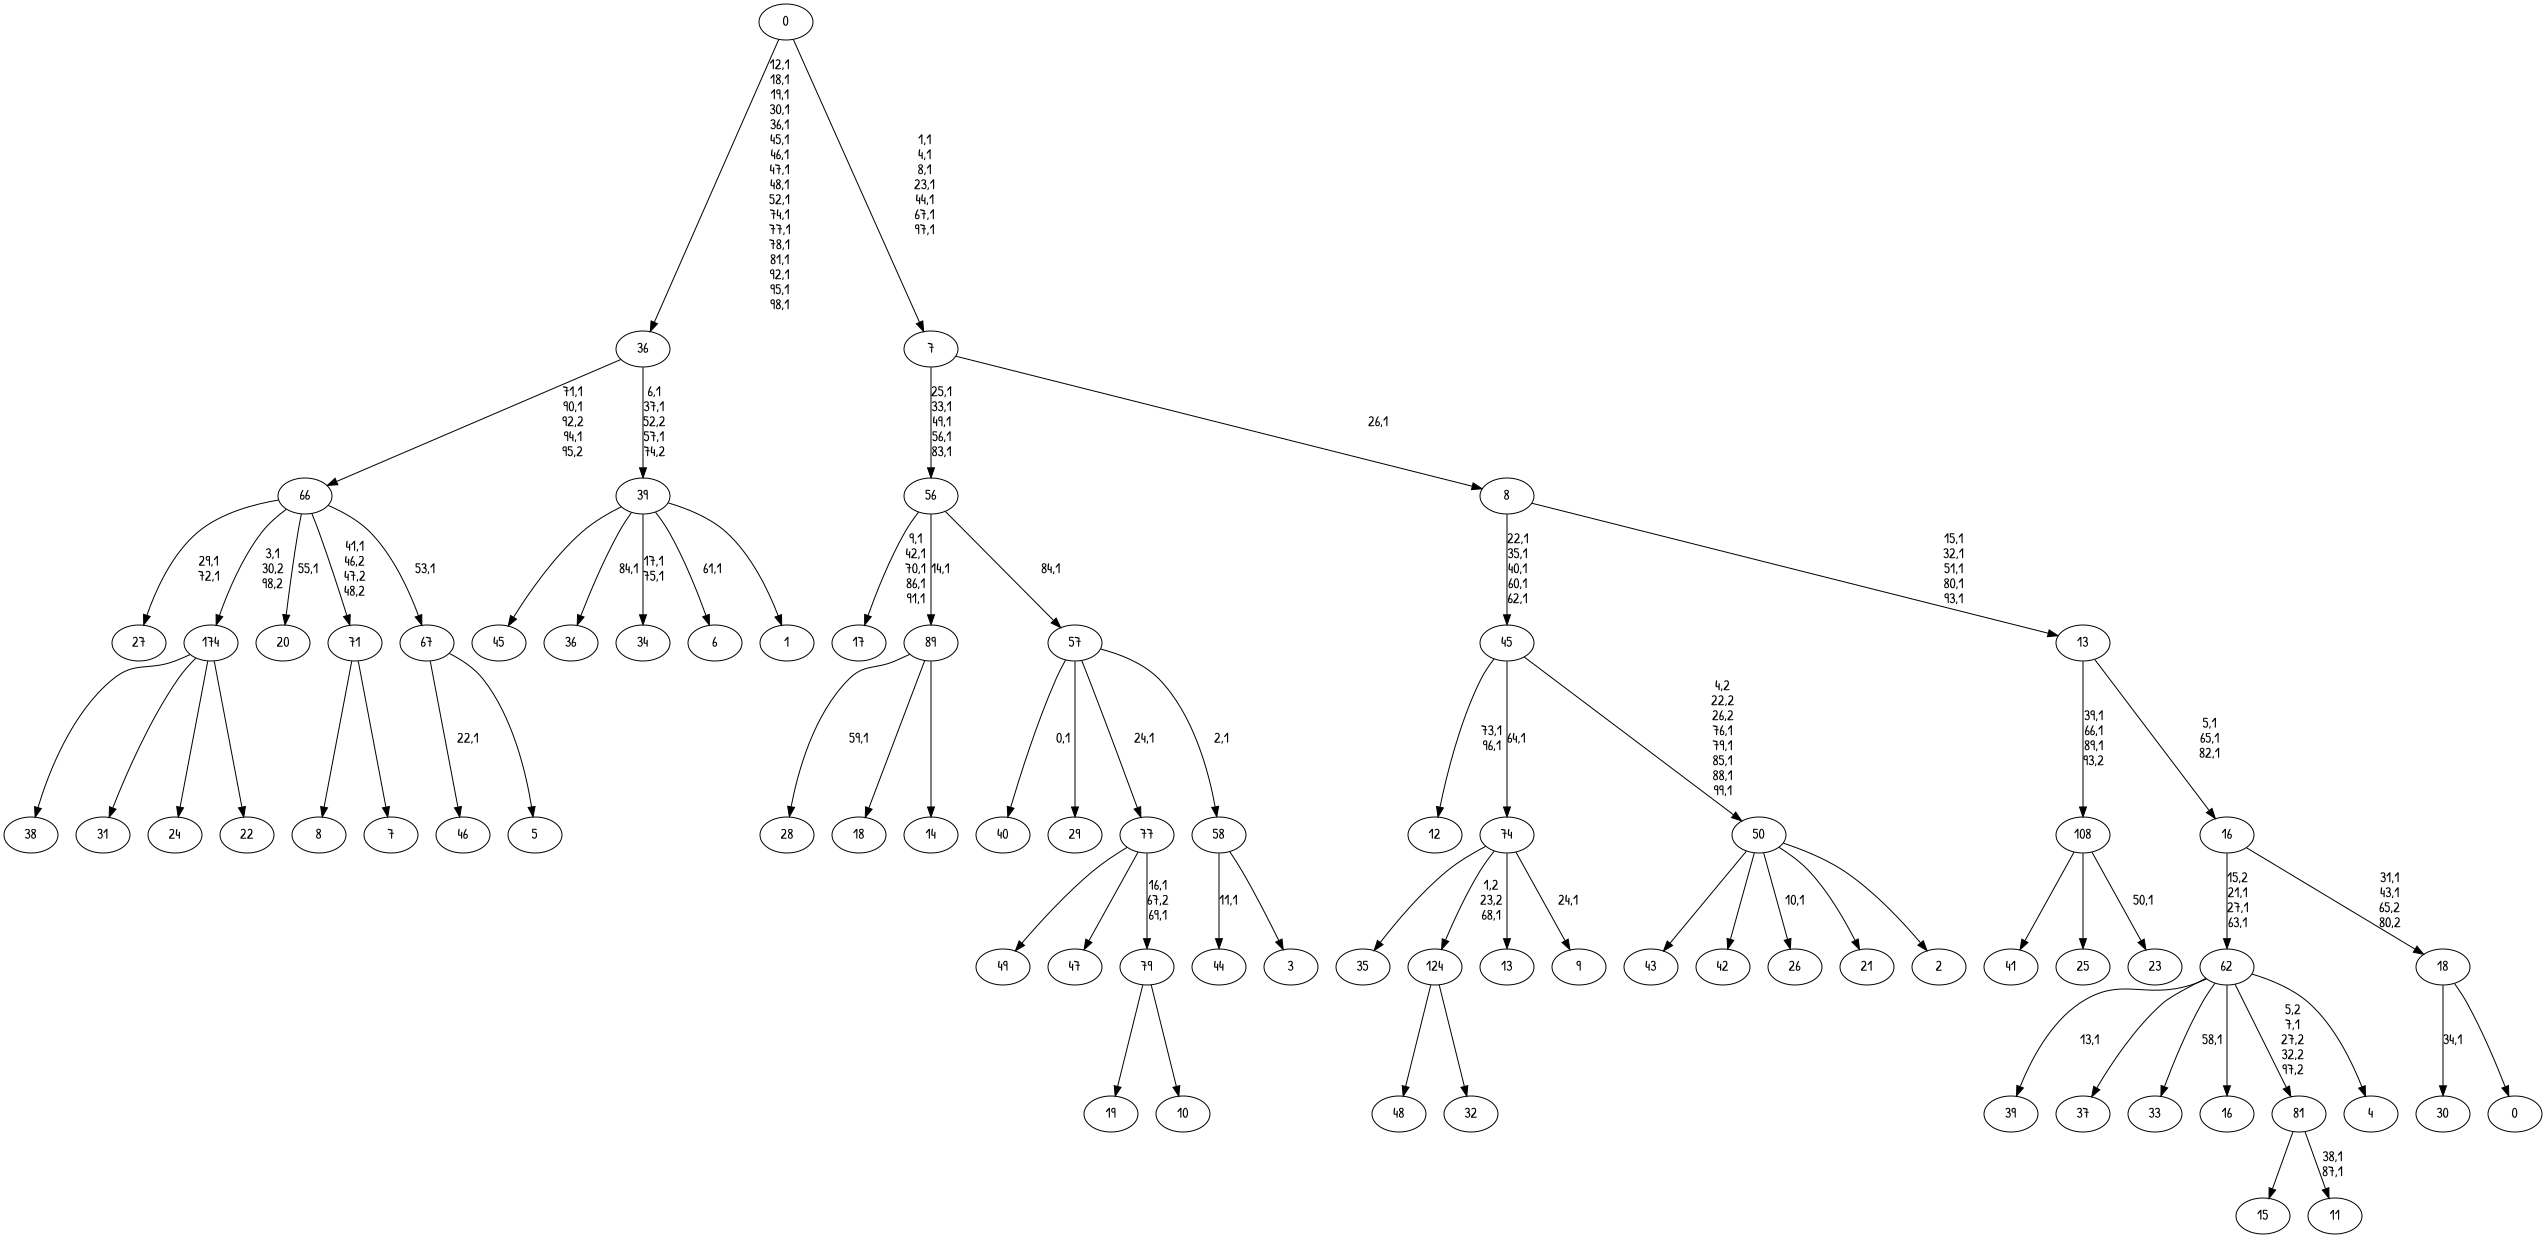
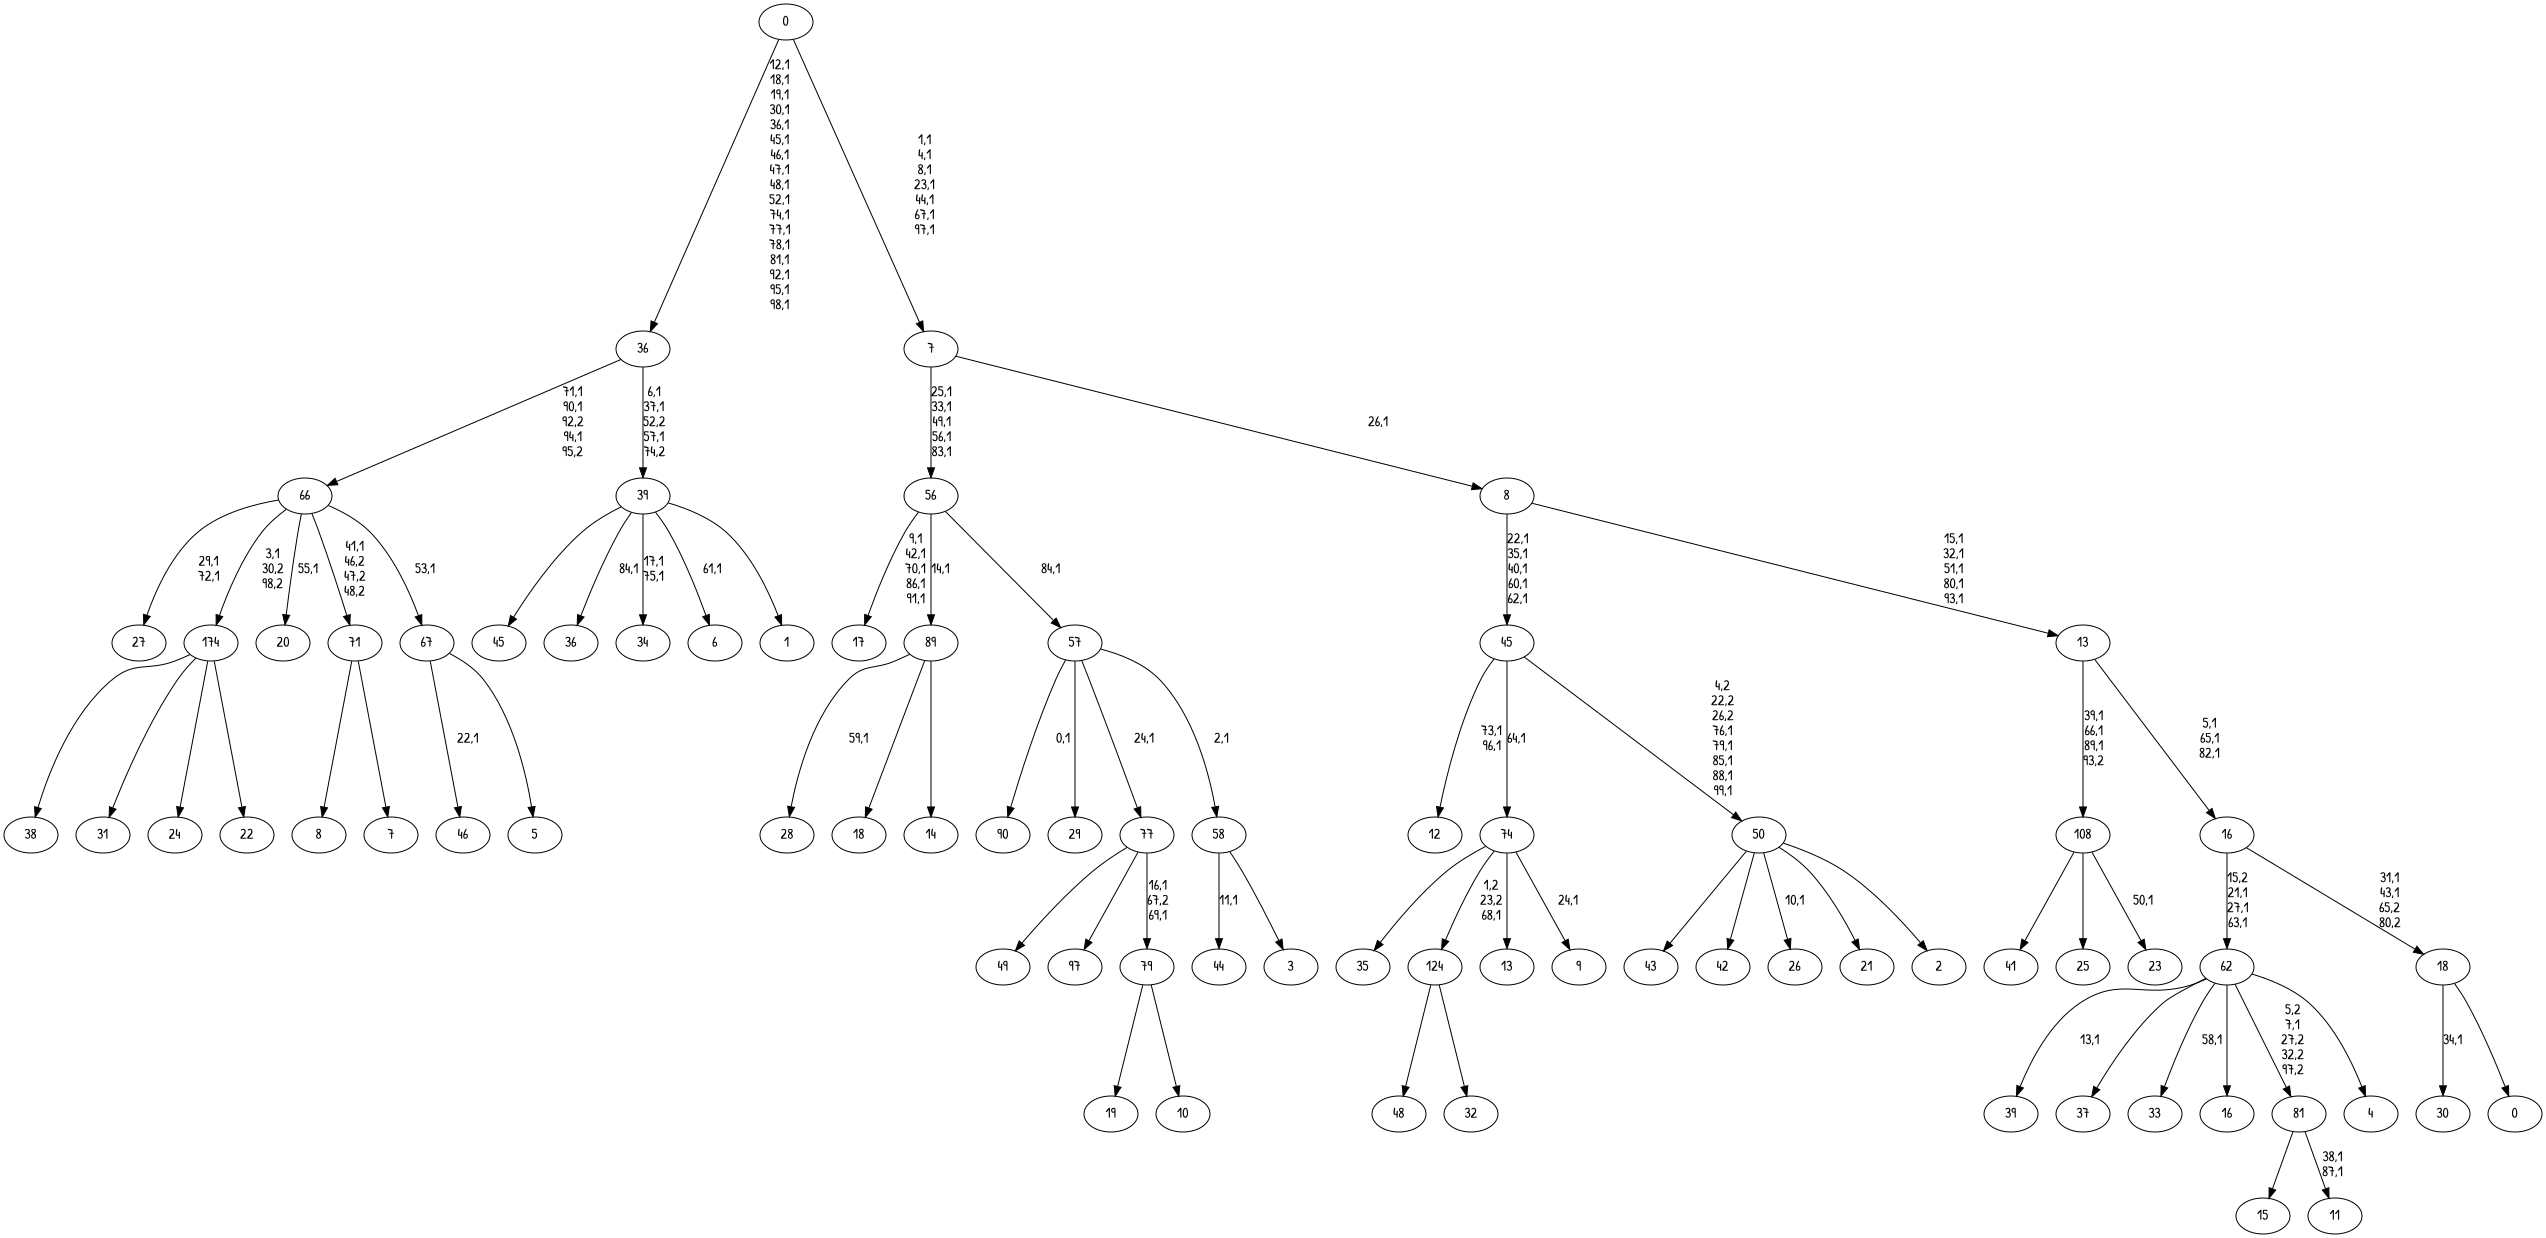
node "40": label "40" -> "90"
node "47": label "47" -> "97"
